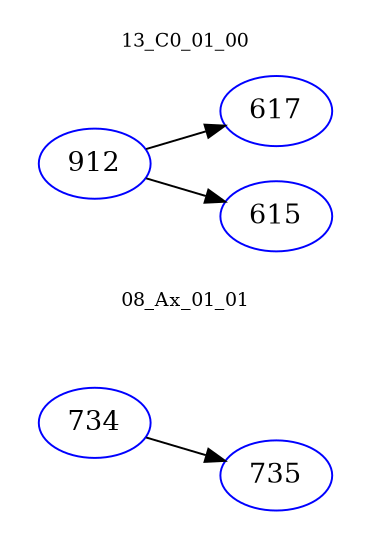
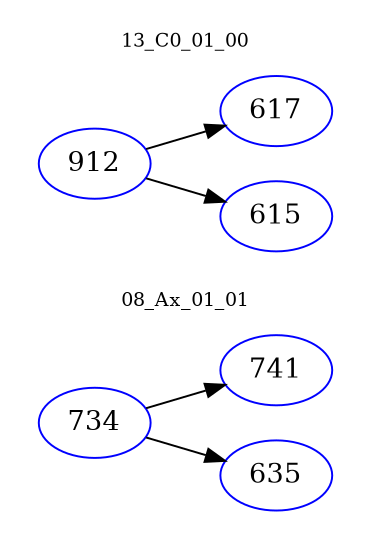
node "741": added
node "735": label "735" -> "635"
